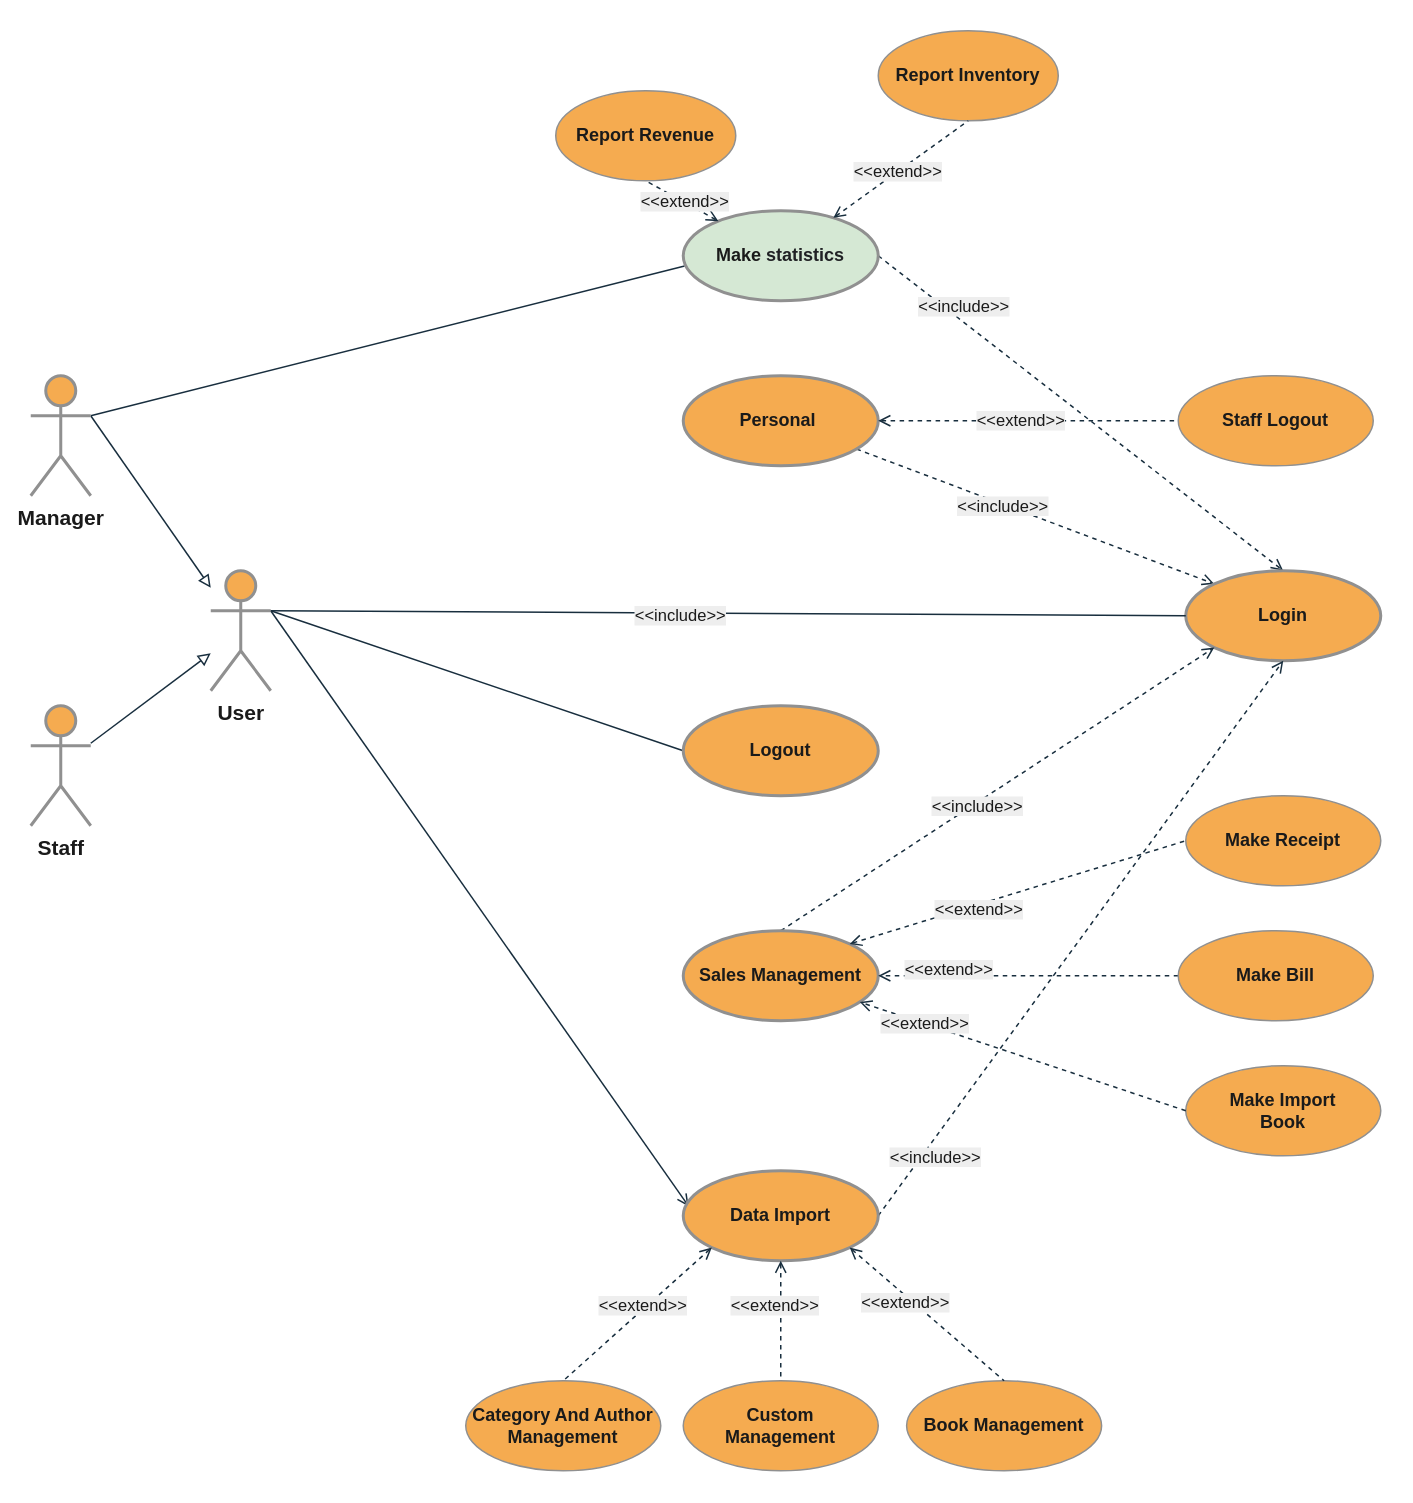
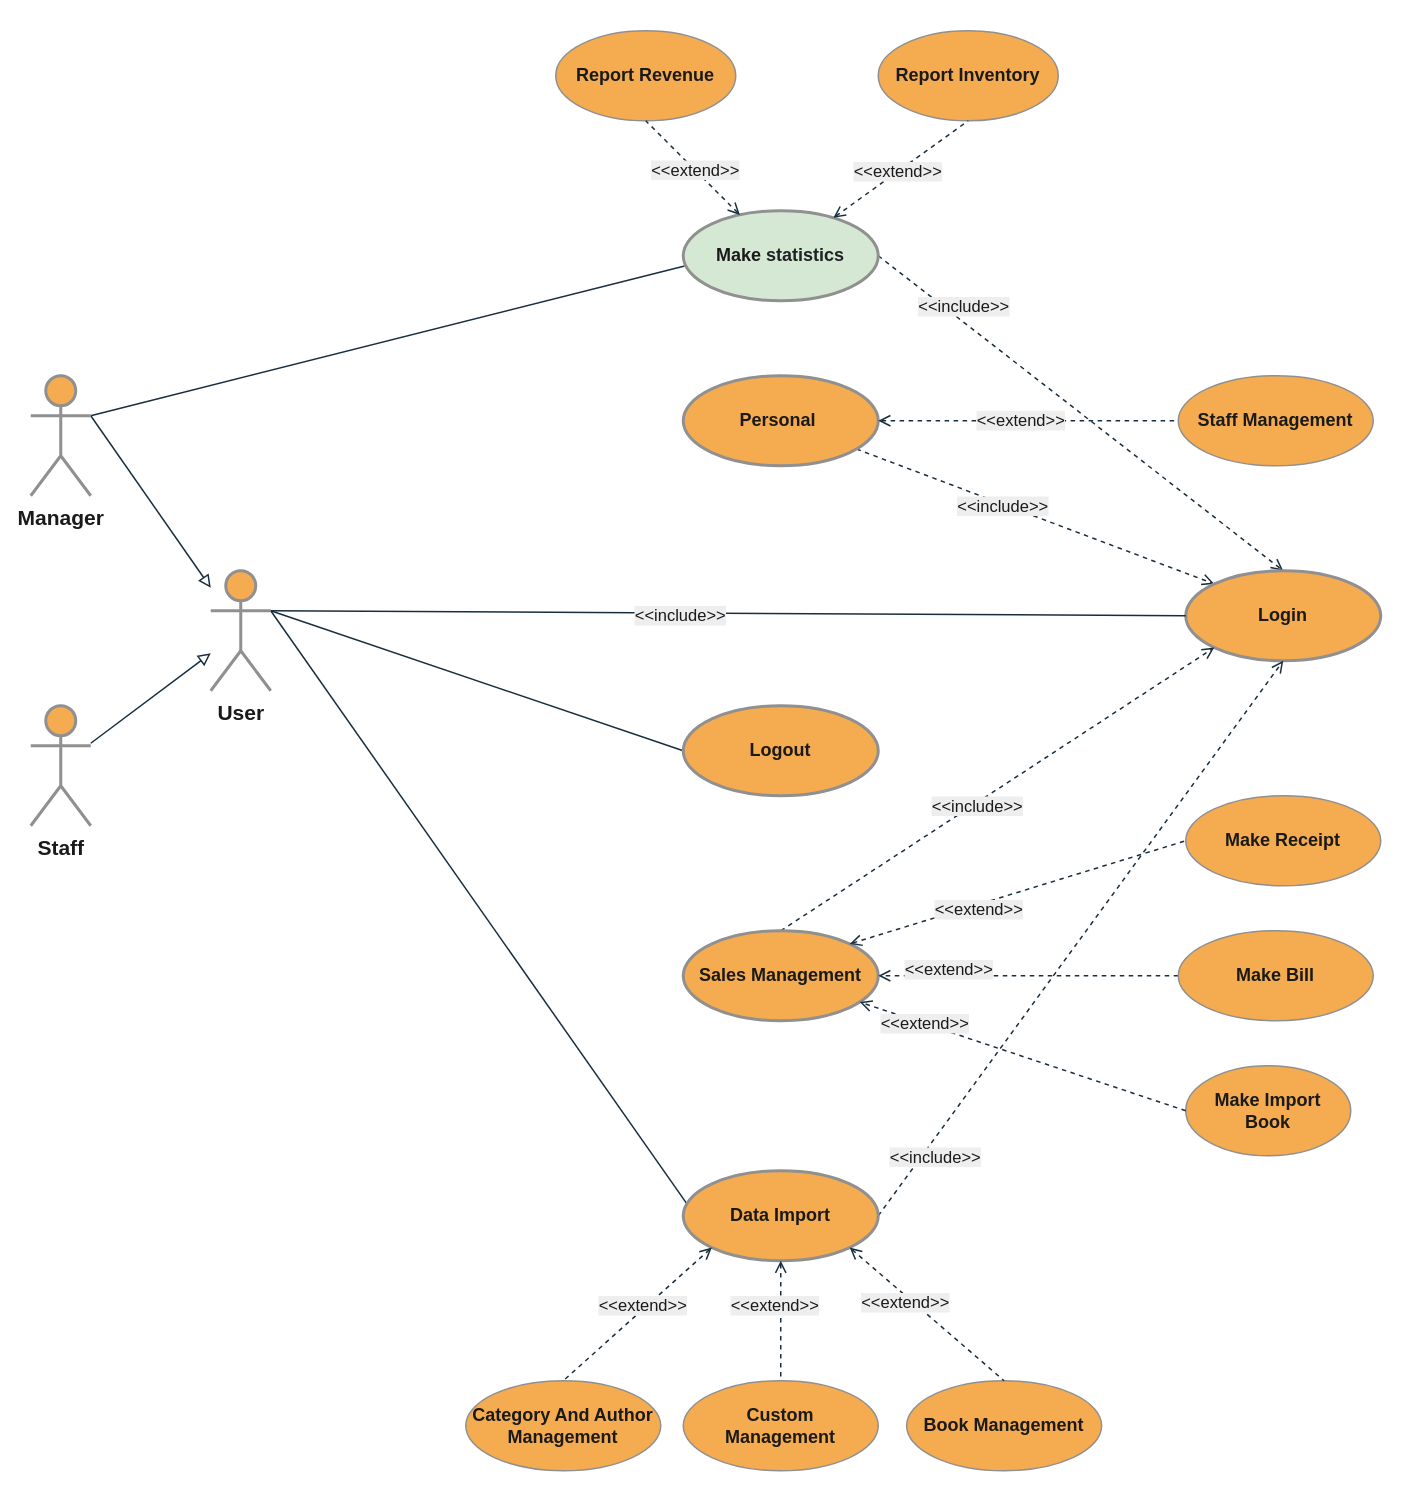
node "Report Revenue": moved (646, 136) -> (646, 76)
node "Staff Logout": label "Staff Logout" -> "Staff Management"
node "Make Import Book": size 195x90 -> 165x90
edge "User" -> "Data Import": arrowhead open -> none
